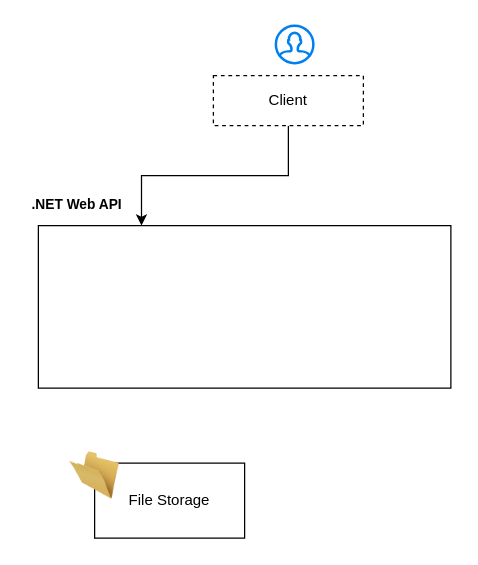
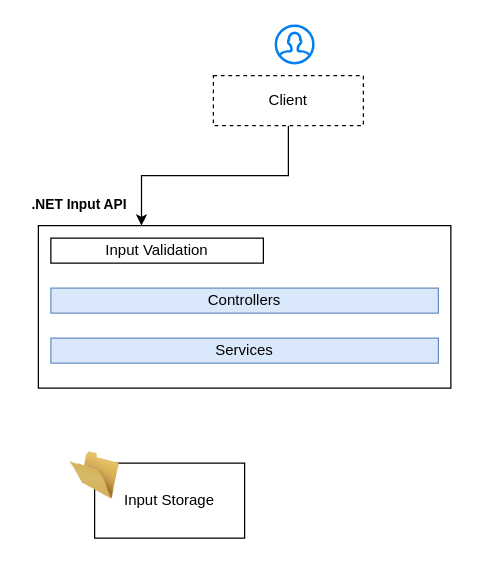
node ".NET Web API": label ".NET Web API" -> ".NET Input API"
node "Input Validation": added
node "Controllers": added
node "Services": added
node "File Storage": label "File Storage" -> "Input Storage"
